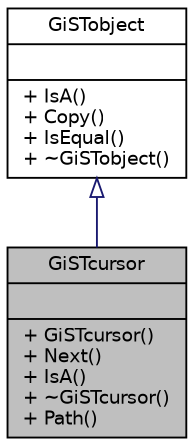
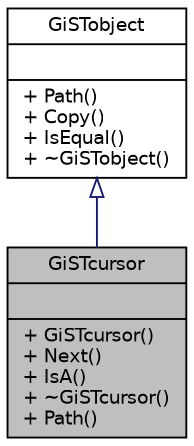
node "GiSTobject": text "+ IsA()" -> "+ Path()"
